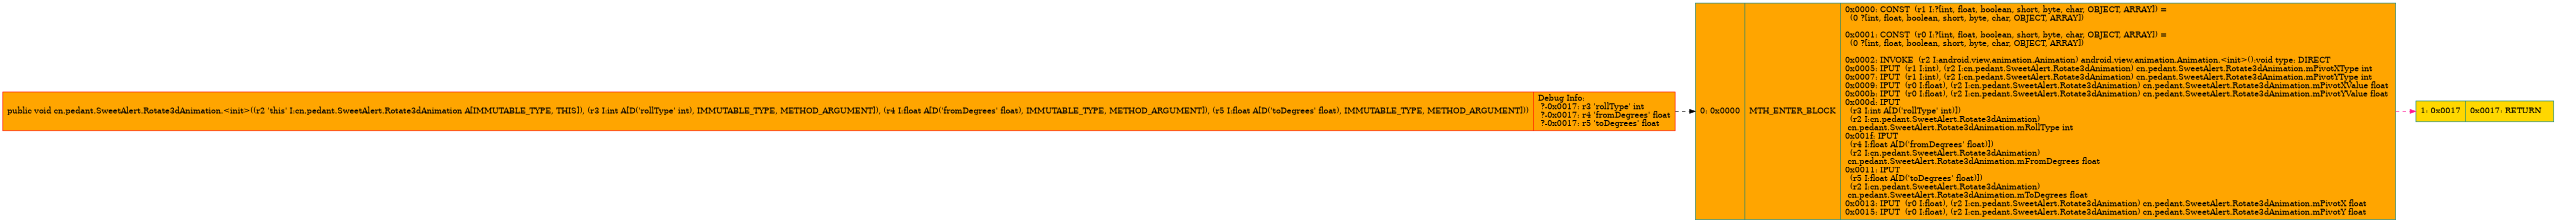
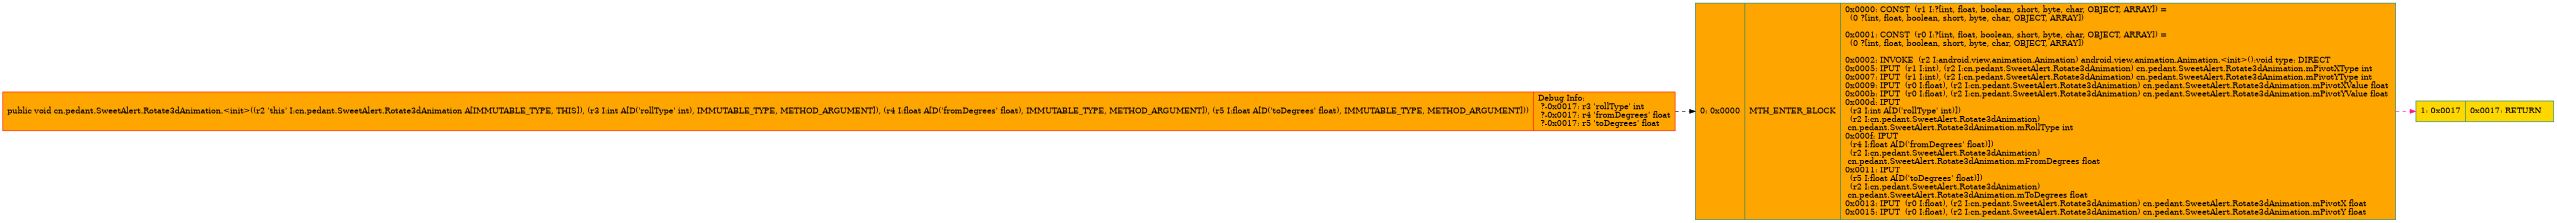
node "0: 0x0000": text "0x001f: IPUT" -> "0x000f: IPUT"
